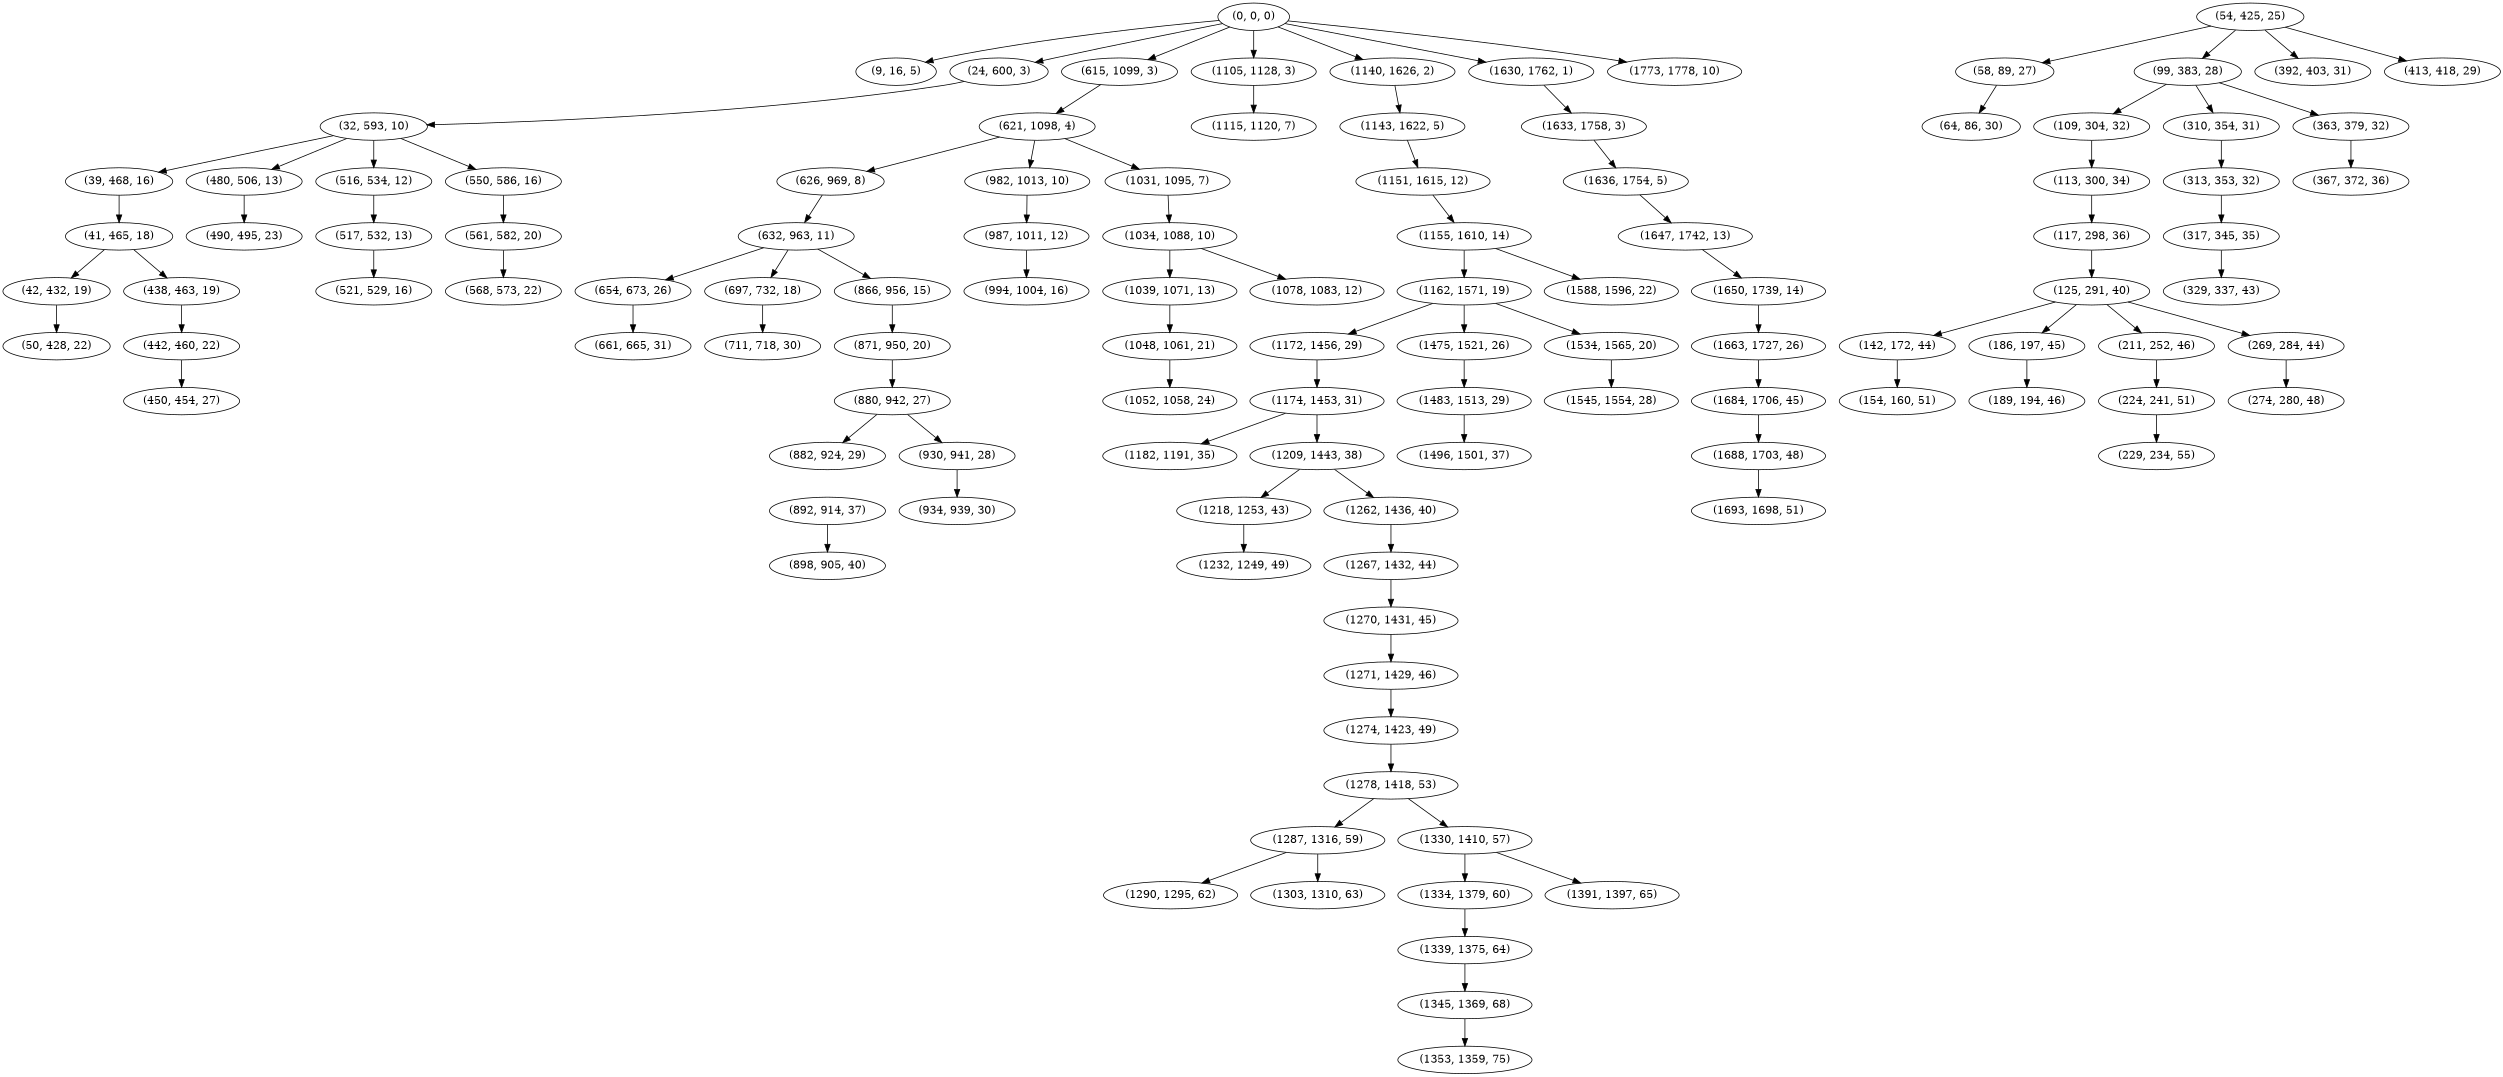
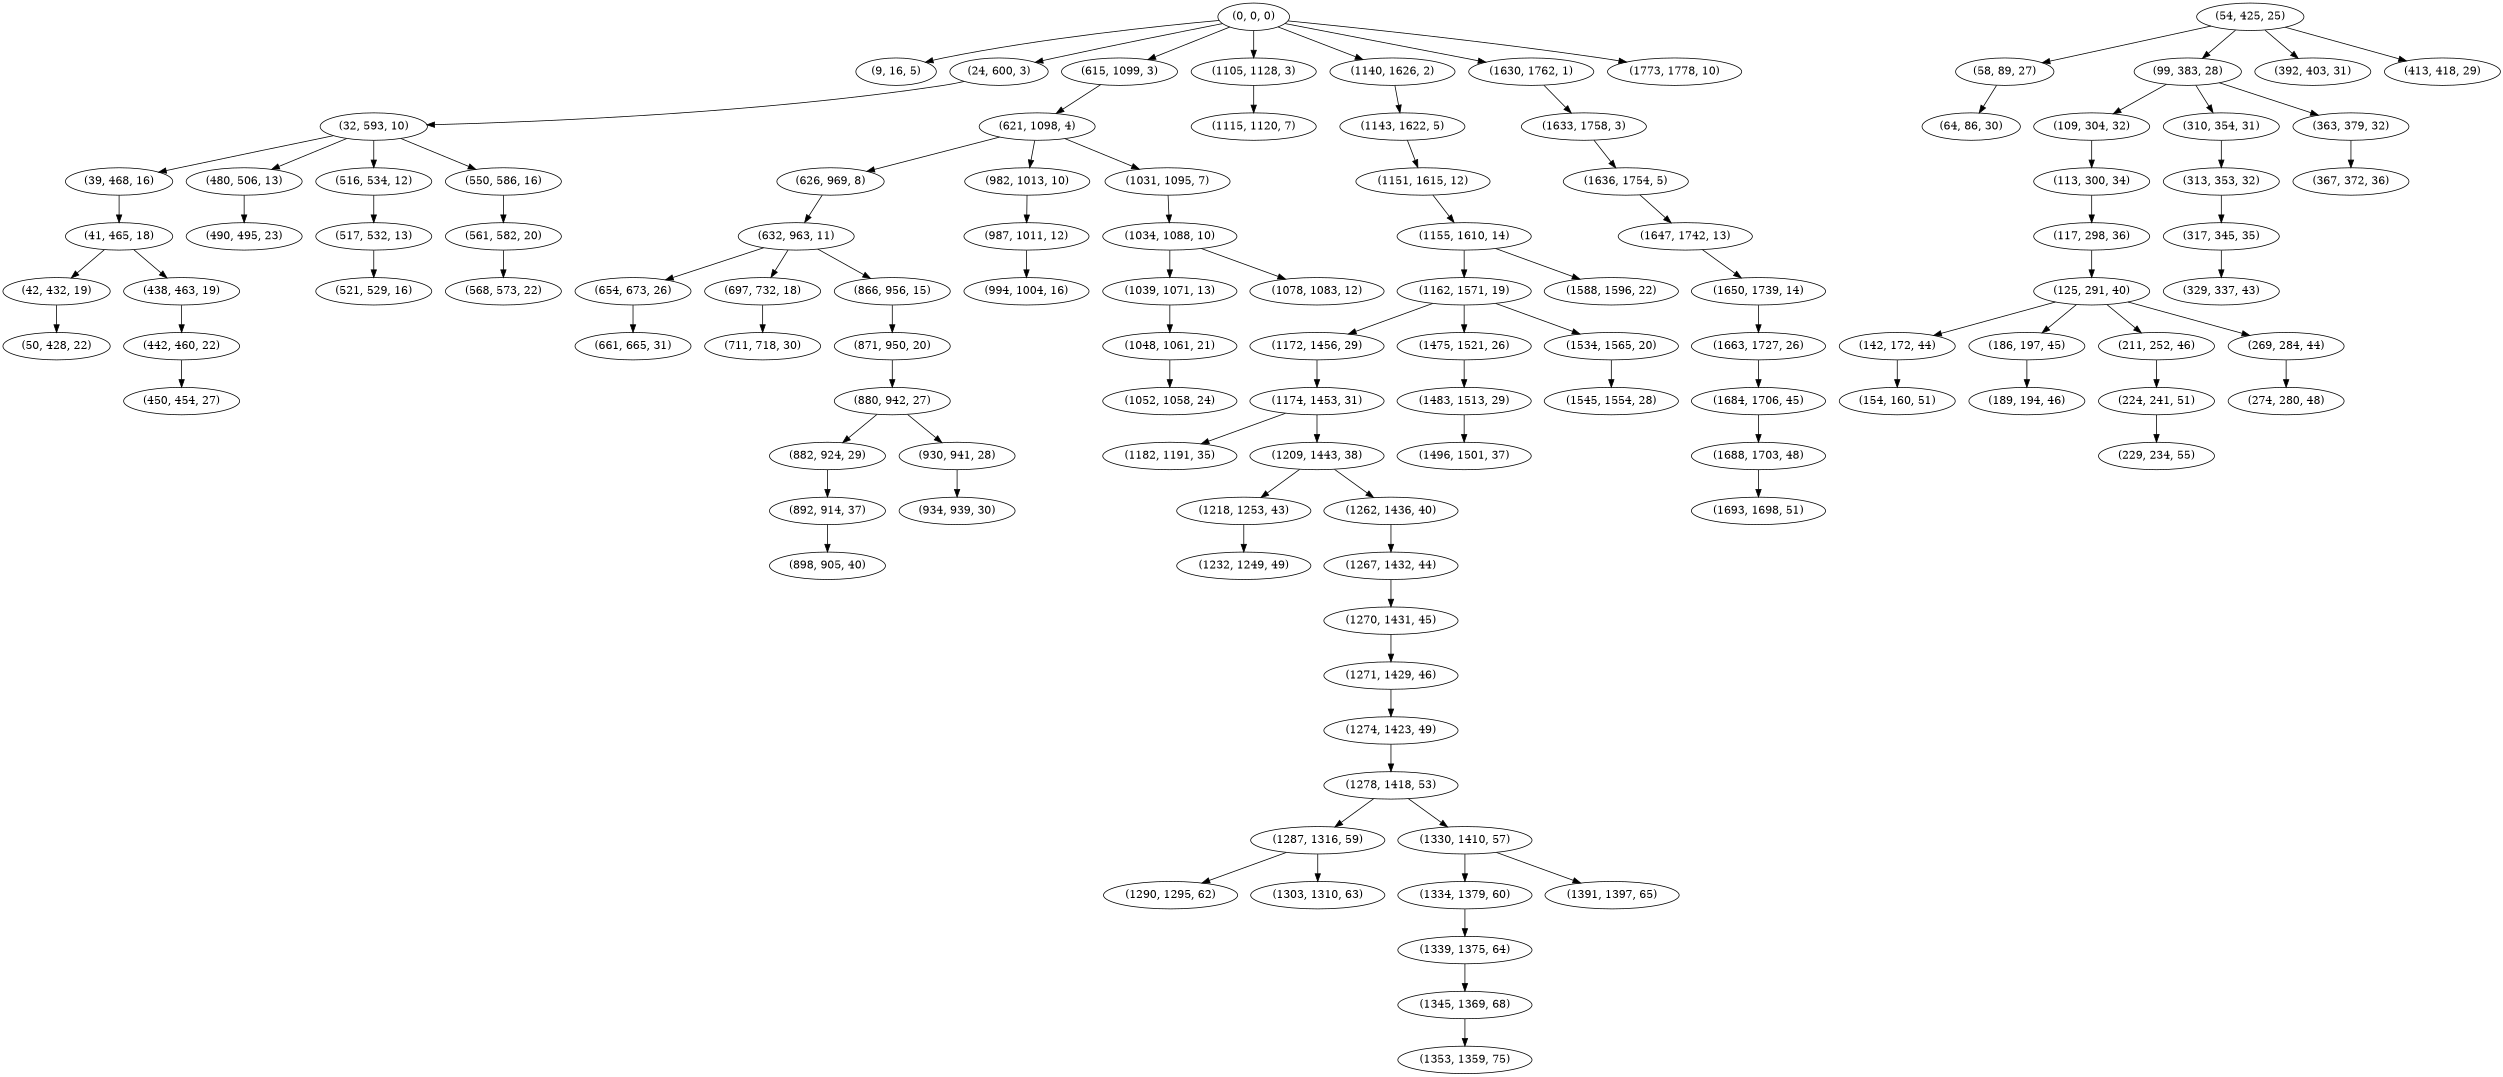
edge "(882, 924, 29)" -> "(892, 914, 37)": added
